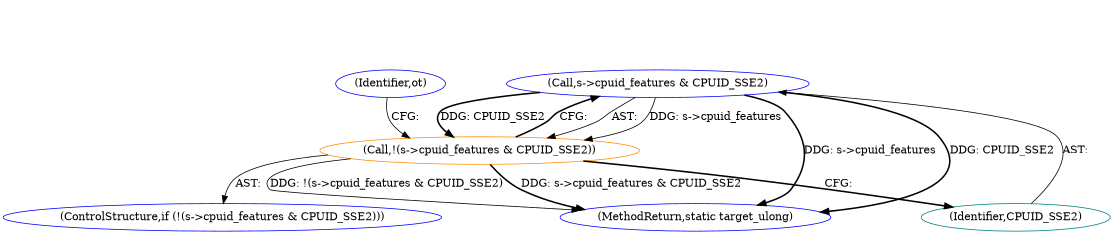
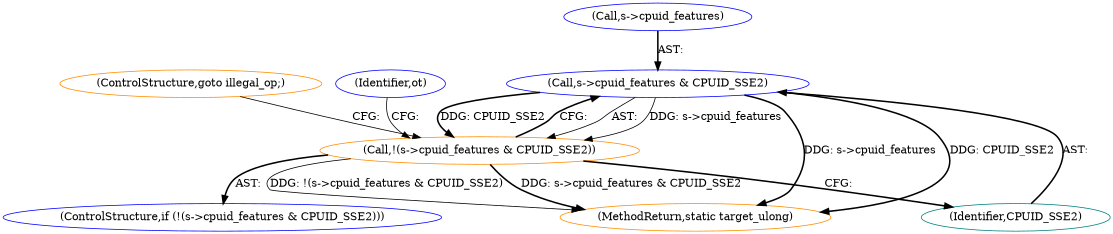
node "(Call,s->cpuid_features)": added
node "(ControlStructure,goto illegal_op;)": added
edge "(Identifier,CPUID_SSE2)" -> "(Call,s->cpuid_features & CPUID_SSE2)": style solid -> bold
edge "(Call,!(s->cpuid_features & CPUID_SSE2))" -> "(ControlStructure,if (!(s->cpuid_features & CPUID_SSE2)))": style solid -> bold
node "(MethodReturn,static target_ulong)": color blue -> darkorange
